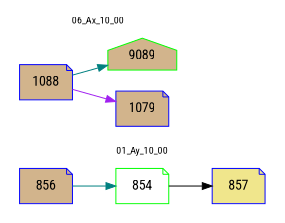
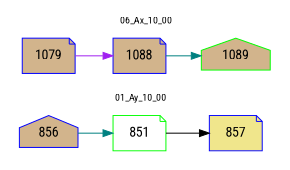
node "9089": label "9089" -> "1089"
edge "1088" -> "1079": reversed
node "856": shape note -> house
node "854": label "854" -> "851"
